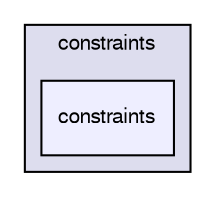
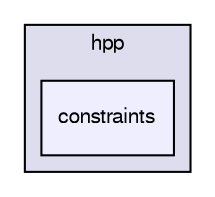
cluster "constraints": label "constraints" -> "hpp"
